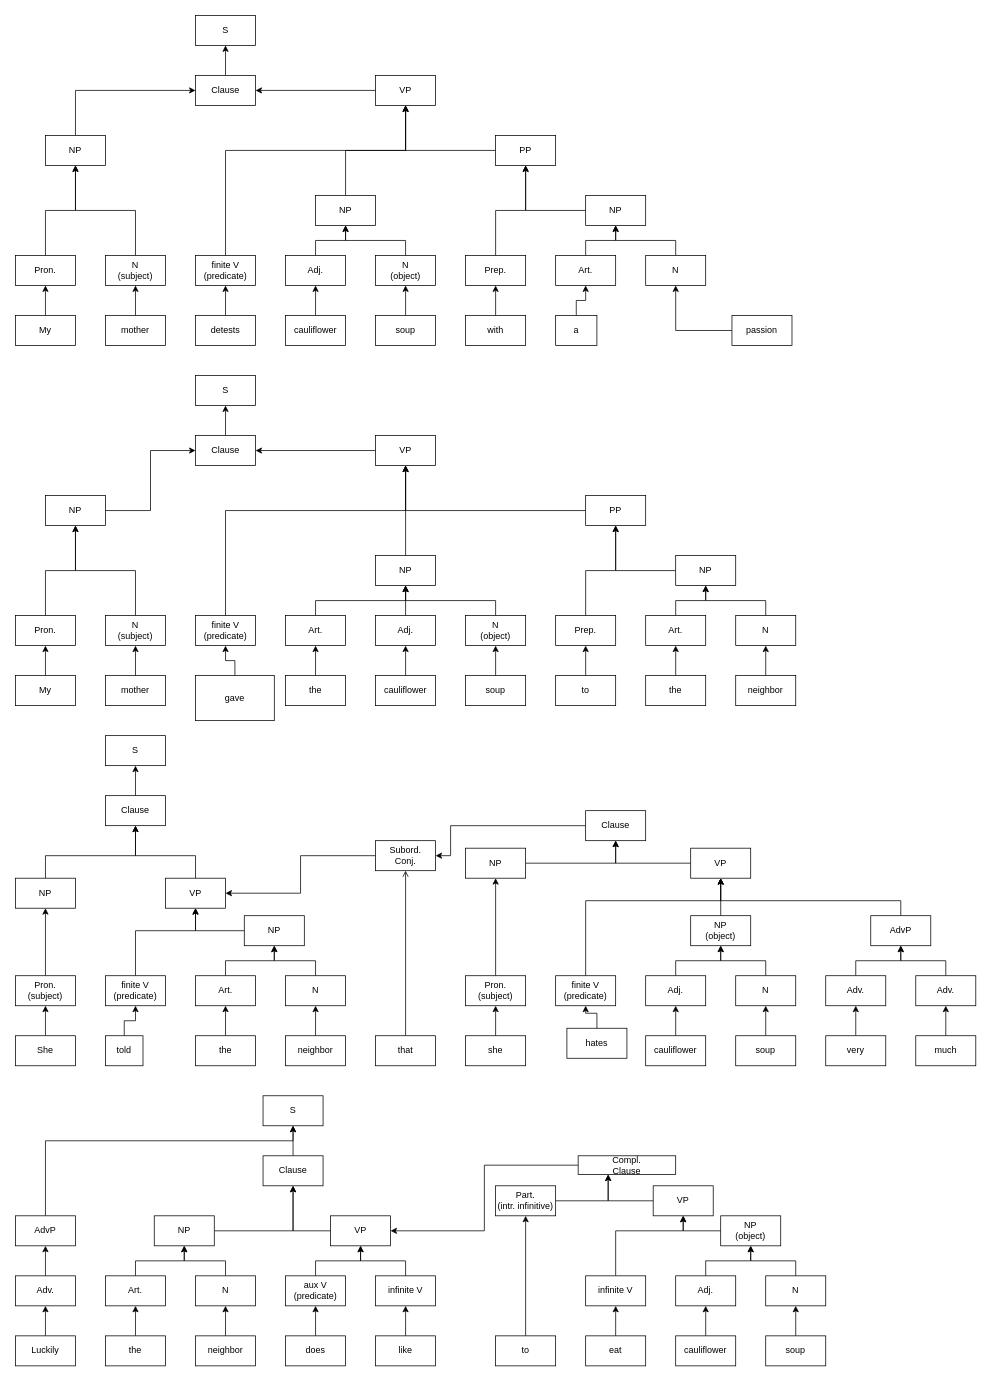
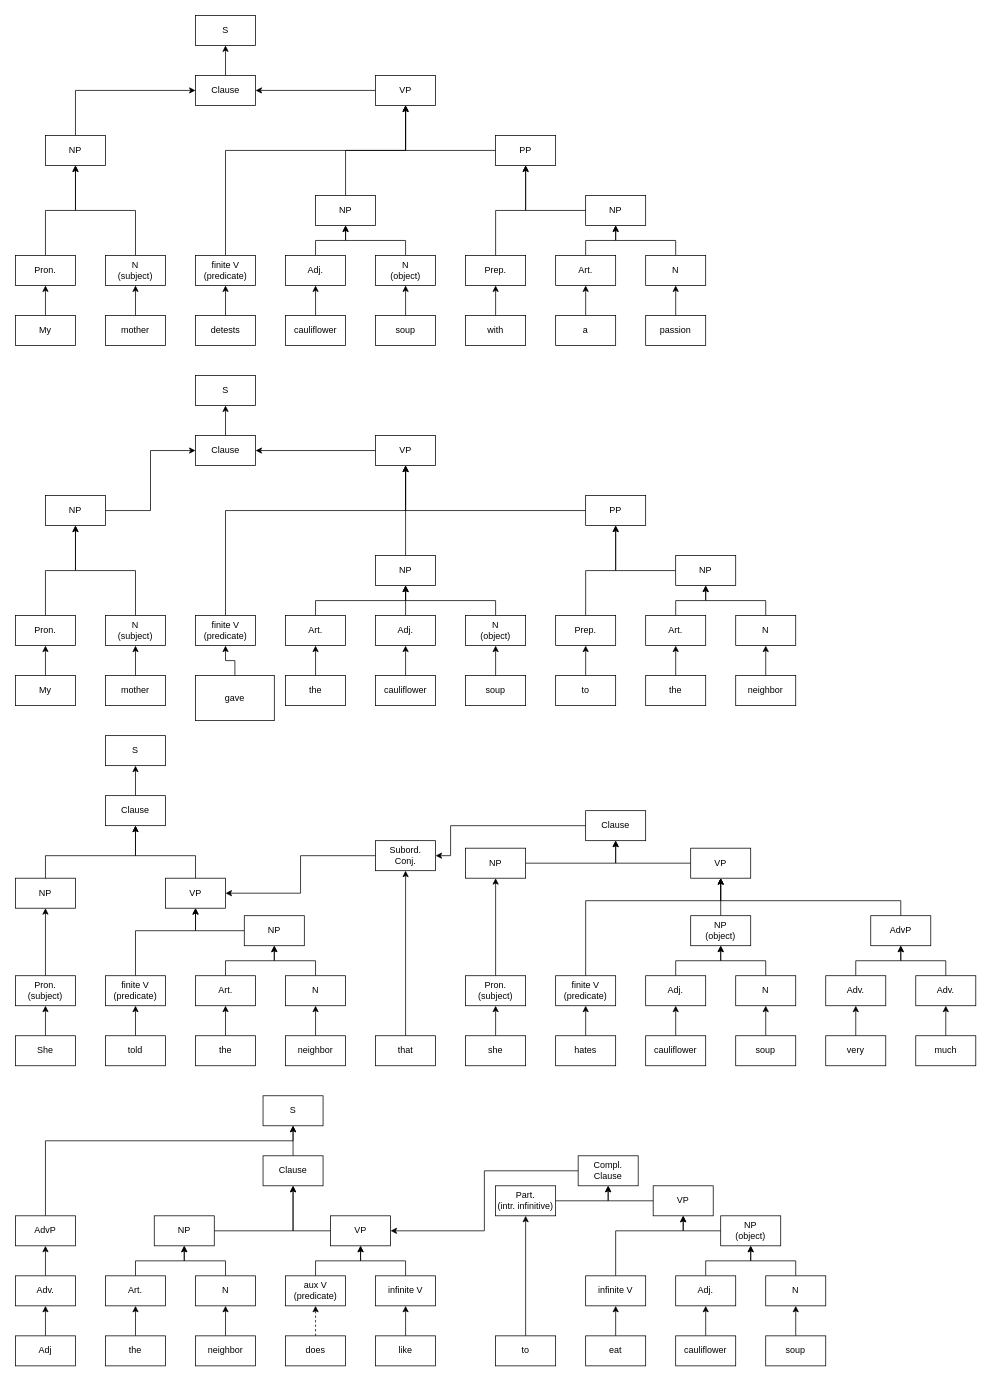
node "a": size 41x30 -> 60x30
node "passion": moved (762, 330) -> (675, 330)
edge "that" -> "Subord. Conj.": arrowhead open -> classic
node "hates": moved (597, 1043) -> (585, 1050)
node "told": size 38x30 -> 60x30
node "Compl. Clause": size 98x19 -> 60x30
edge "does" -> "aux V (predicate)": style solid -> dashed
node "Luckily": label "Luckily" -> "Adj"
